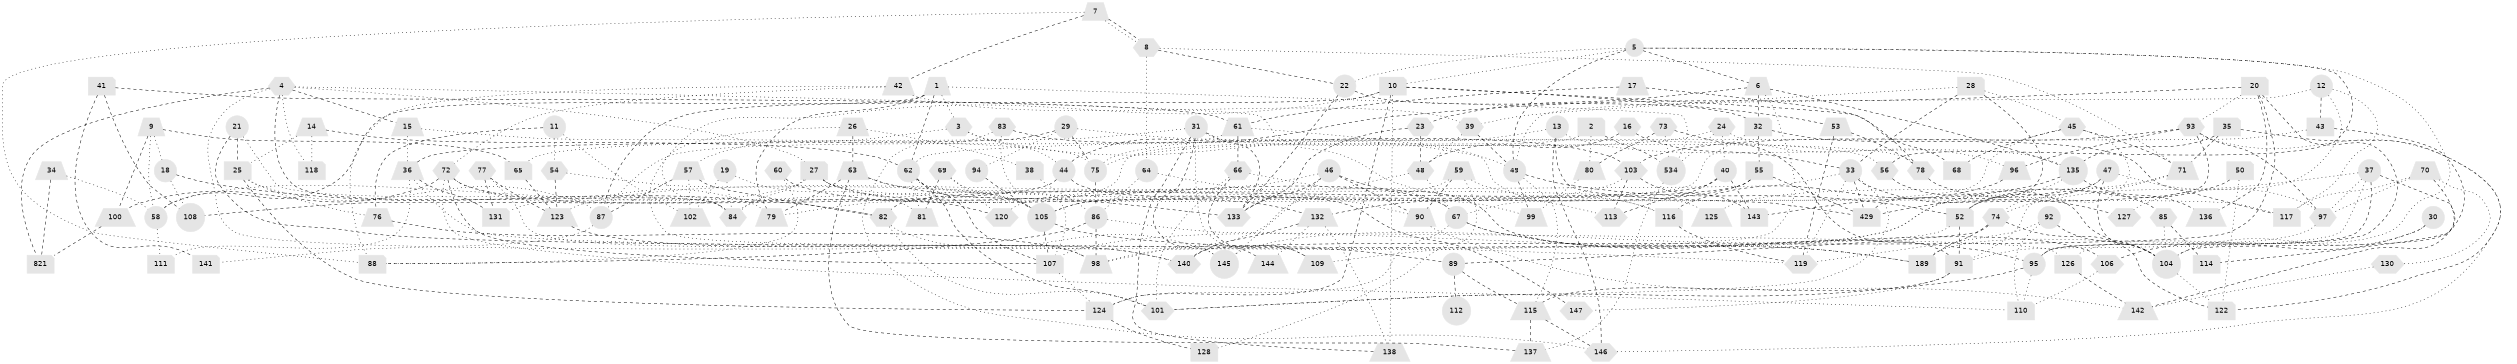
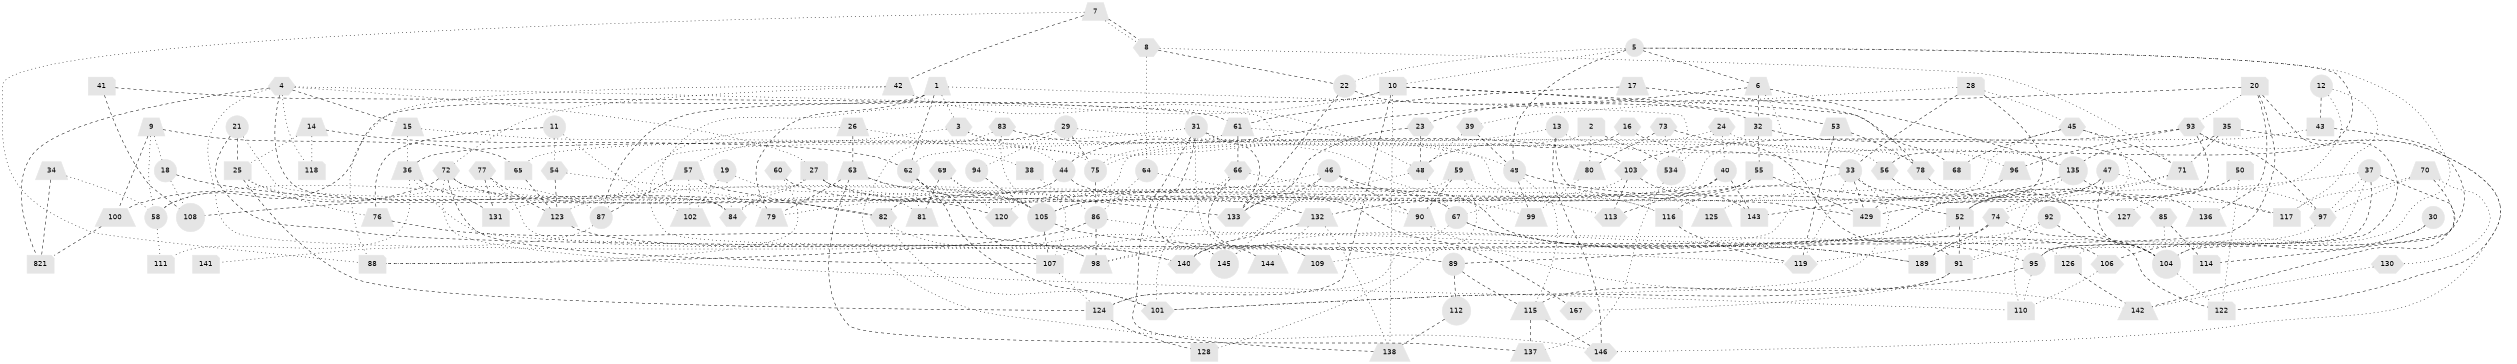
edge "12" -- "49": removed
edge "42" -- "39": now "42" -- "48"
edge "41" -- "141": removed
node "147": label "147" -> "167"
edge "112" -- "138": added
